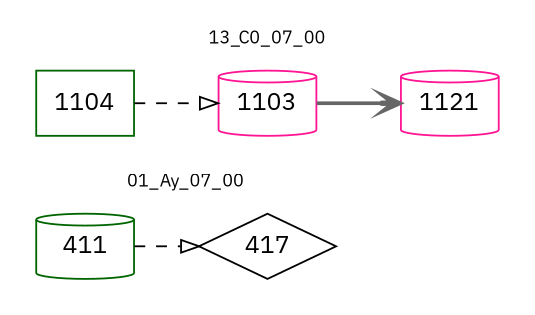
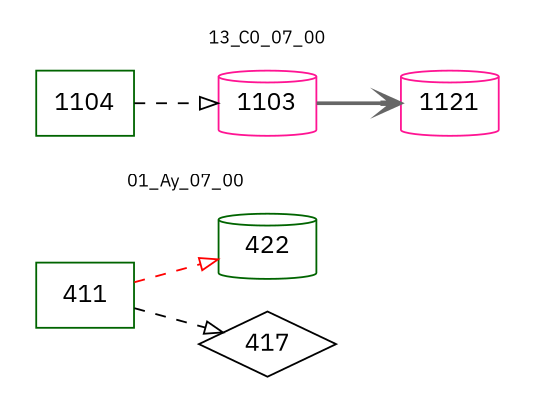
node "411": shape cylinder -> box
node "422": added
